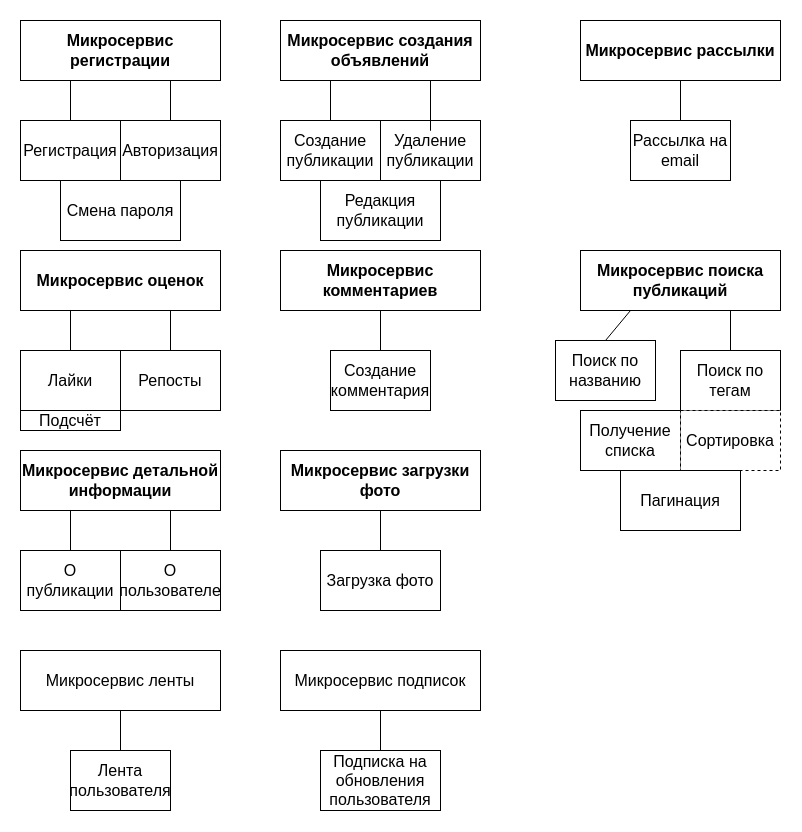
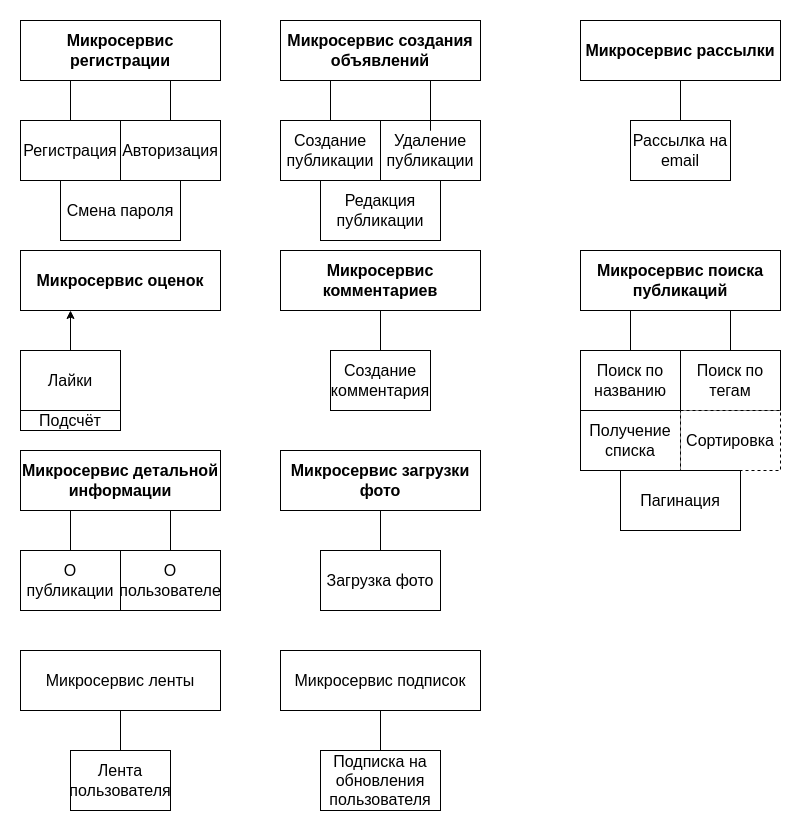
edge "Микросервис оценок" -- "Лайки": arrowhead none -> classic
edge "Микросервис оценок" -- "Репосты": removed
node "Поиск по названию": moved (606, 371) -> (631, 381)
node "Репосты": removed
